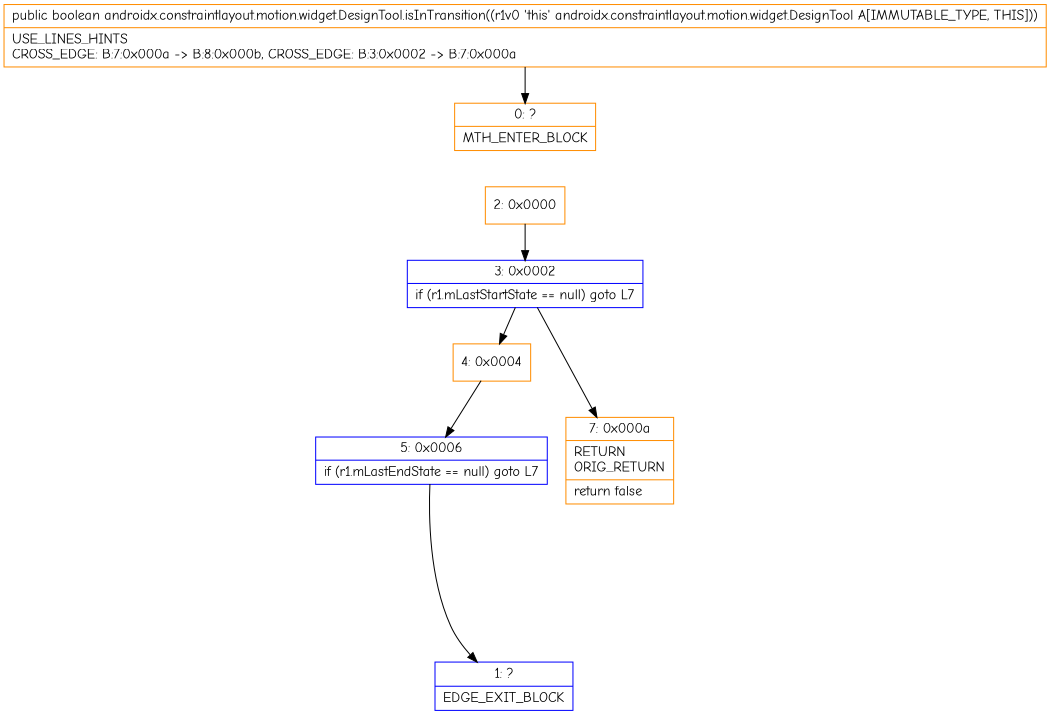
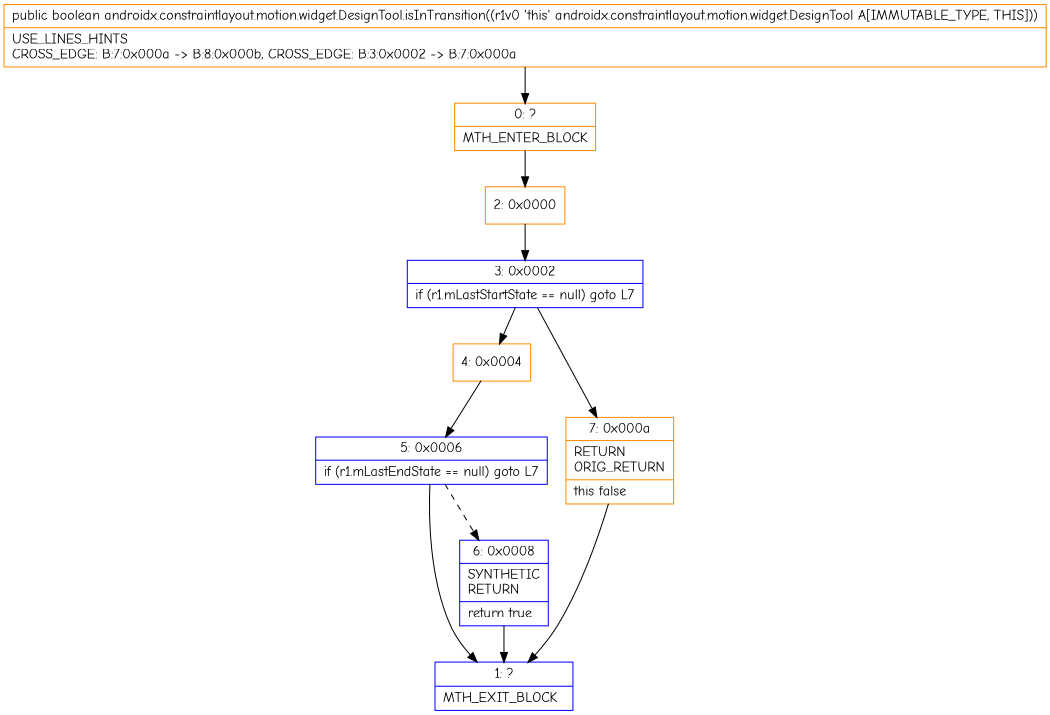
edge "0: ?" -> "2: 0x0000": added
node "7: 0x000a": text "return false" -> "this false"
node "6: 0x0008": added
edge "7: 0x000a" -> "1: ?": added
node "1: ?": text "EDGE_EXIT_BLOCK" -> "MTH_EXIT_BLOCK"
